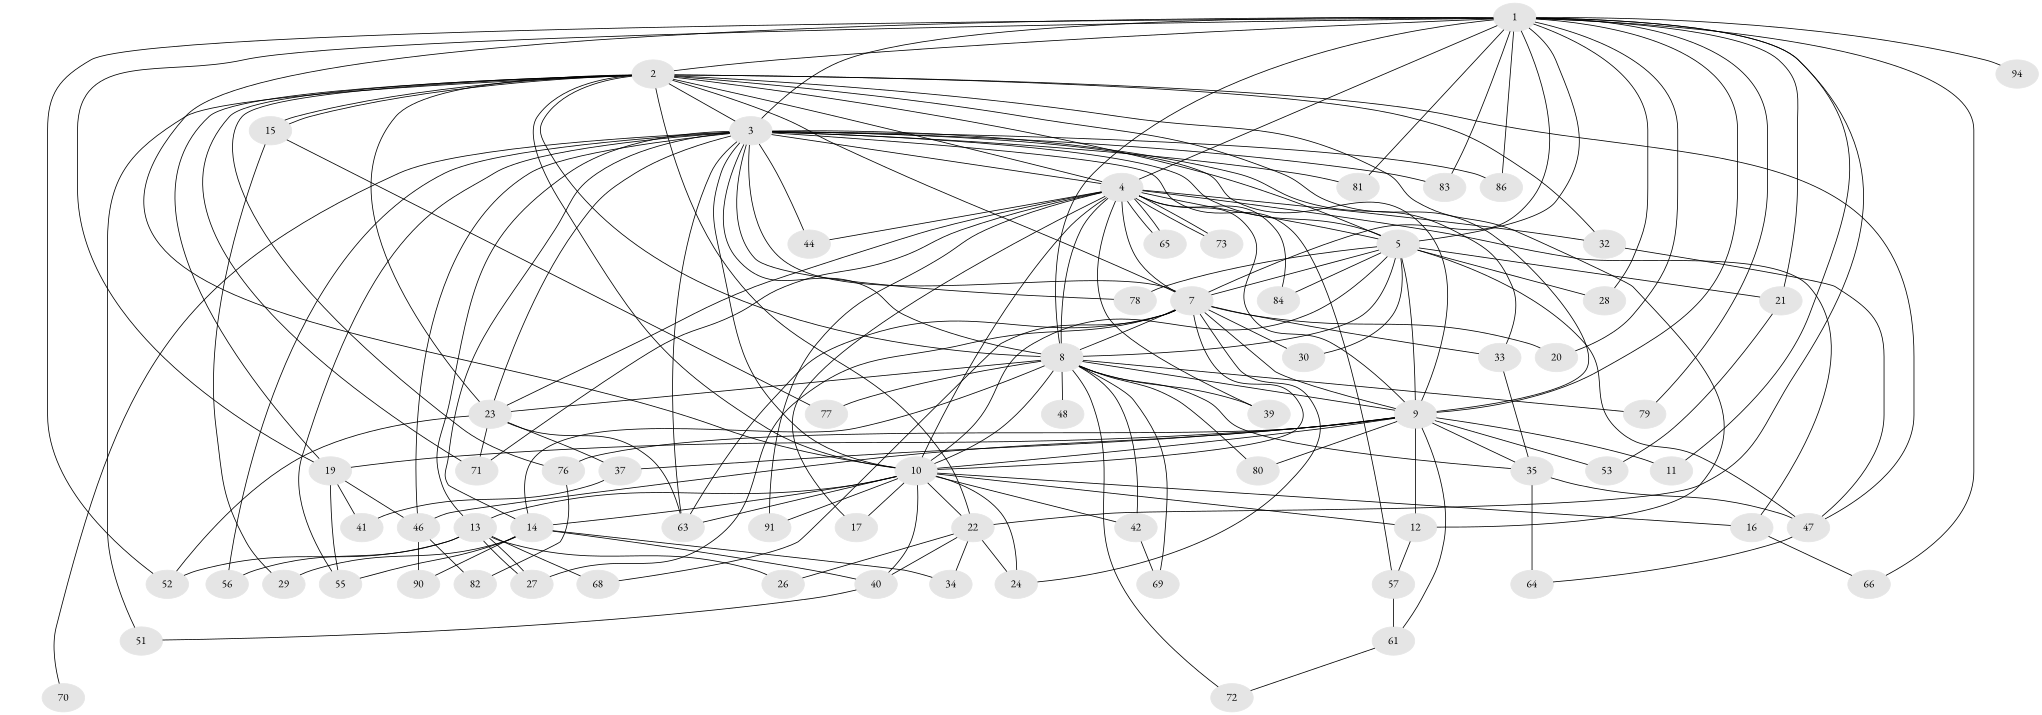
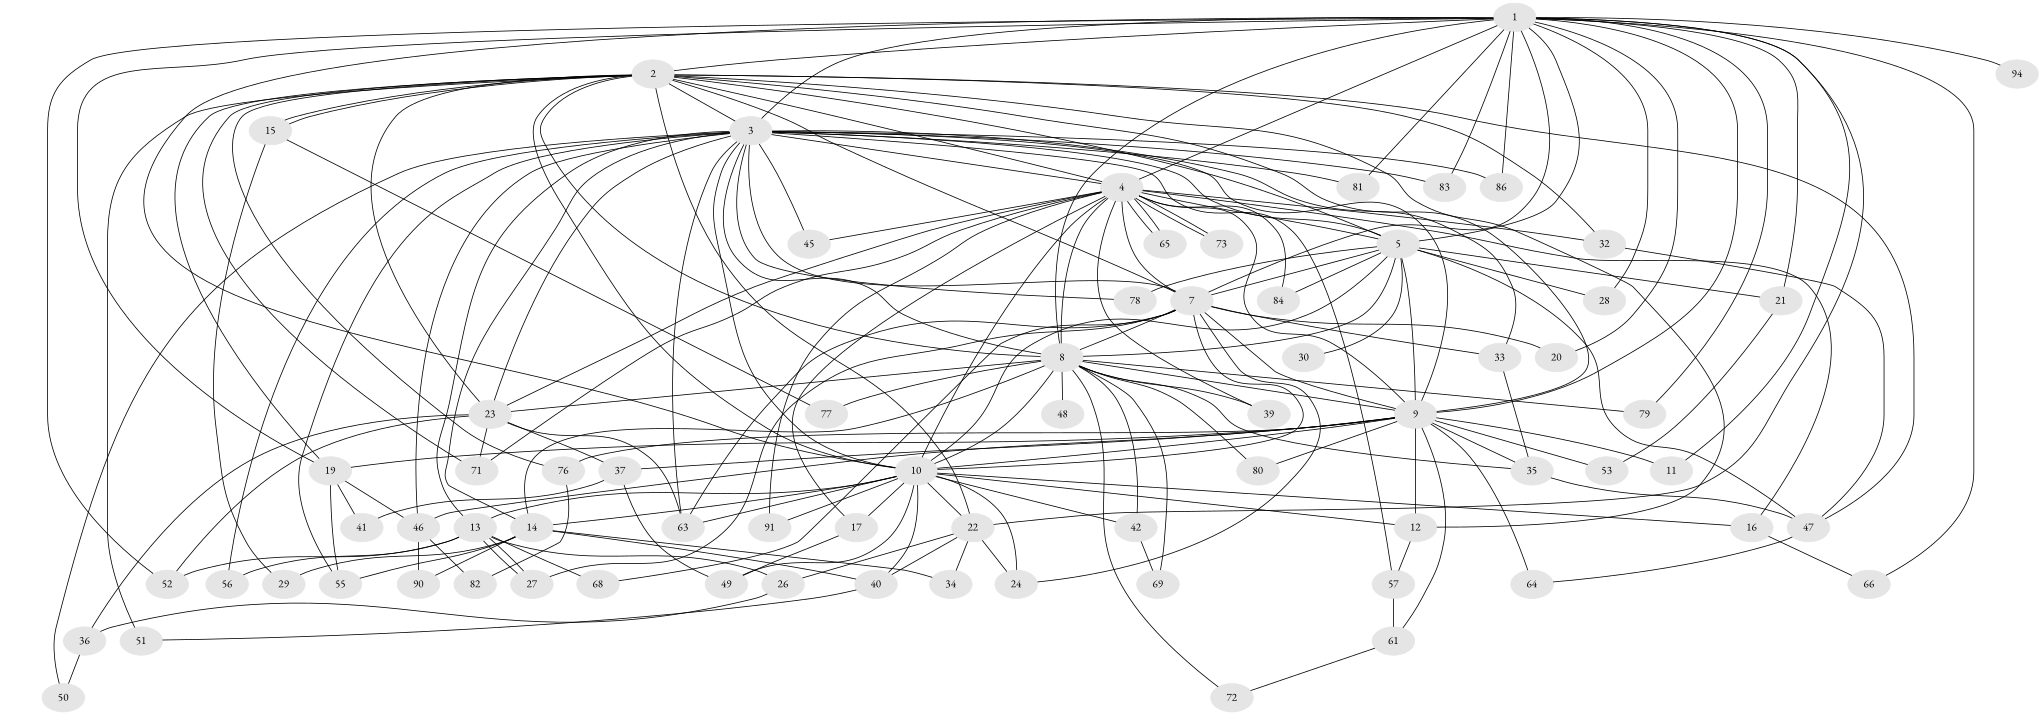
node "44": label "44" -> "45"
edge "7" -- "30": removed
edge "35" -- "64": now "9" -- "64"
node "49": added
node "36": added
node "70": label "70" -> "50"
